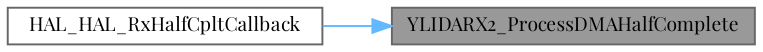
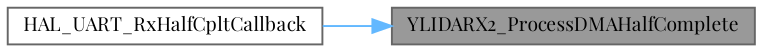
node "HAL_HAL_RxHalfCpltCallback": label "HAL_HAL_RxHalfCpltCallback" -> "HAL_UART_RxHalfCpltCallback"
